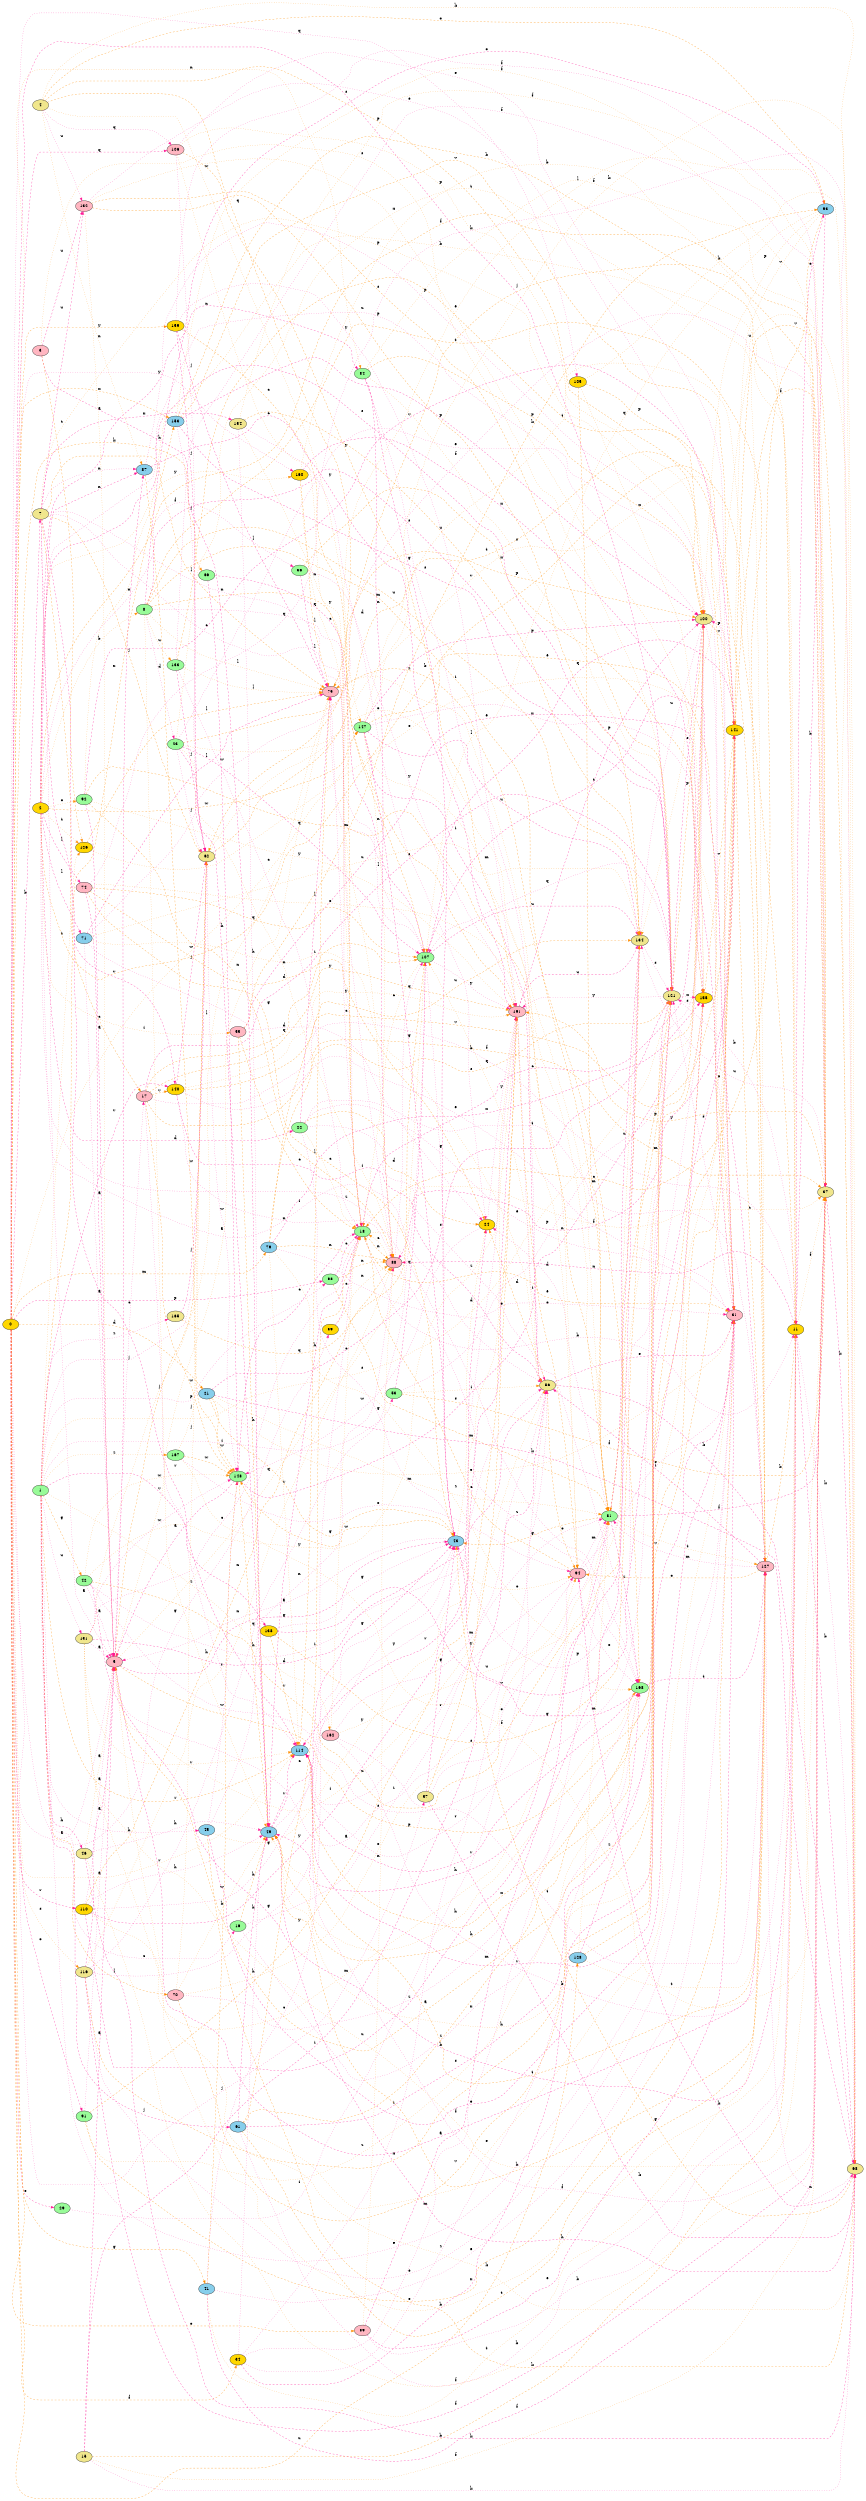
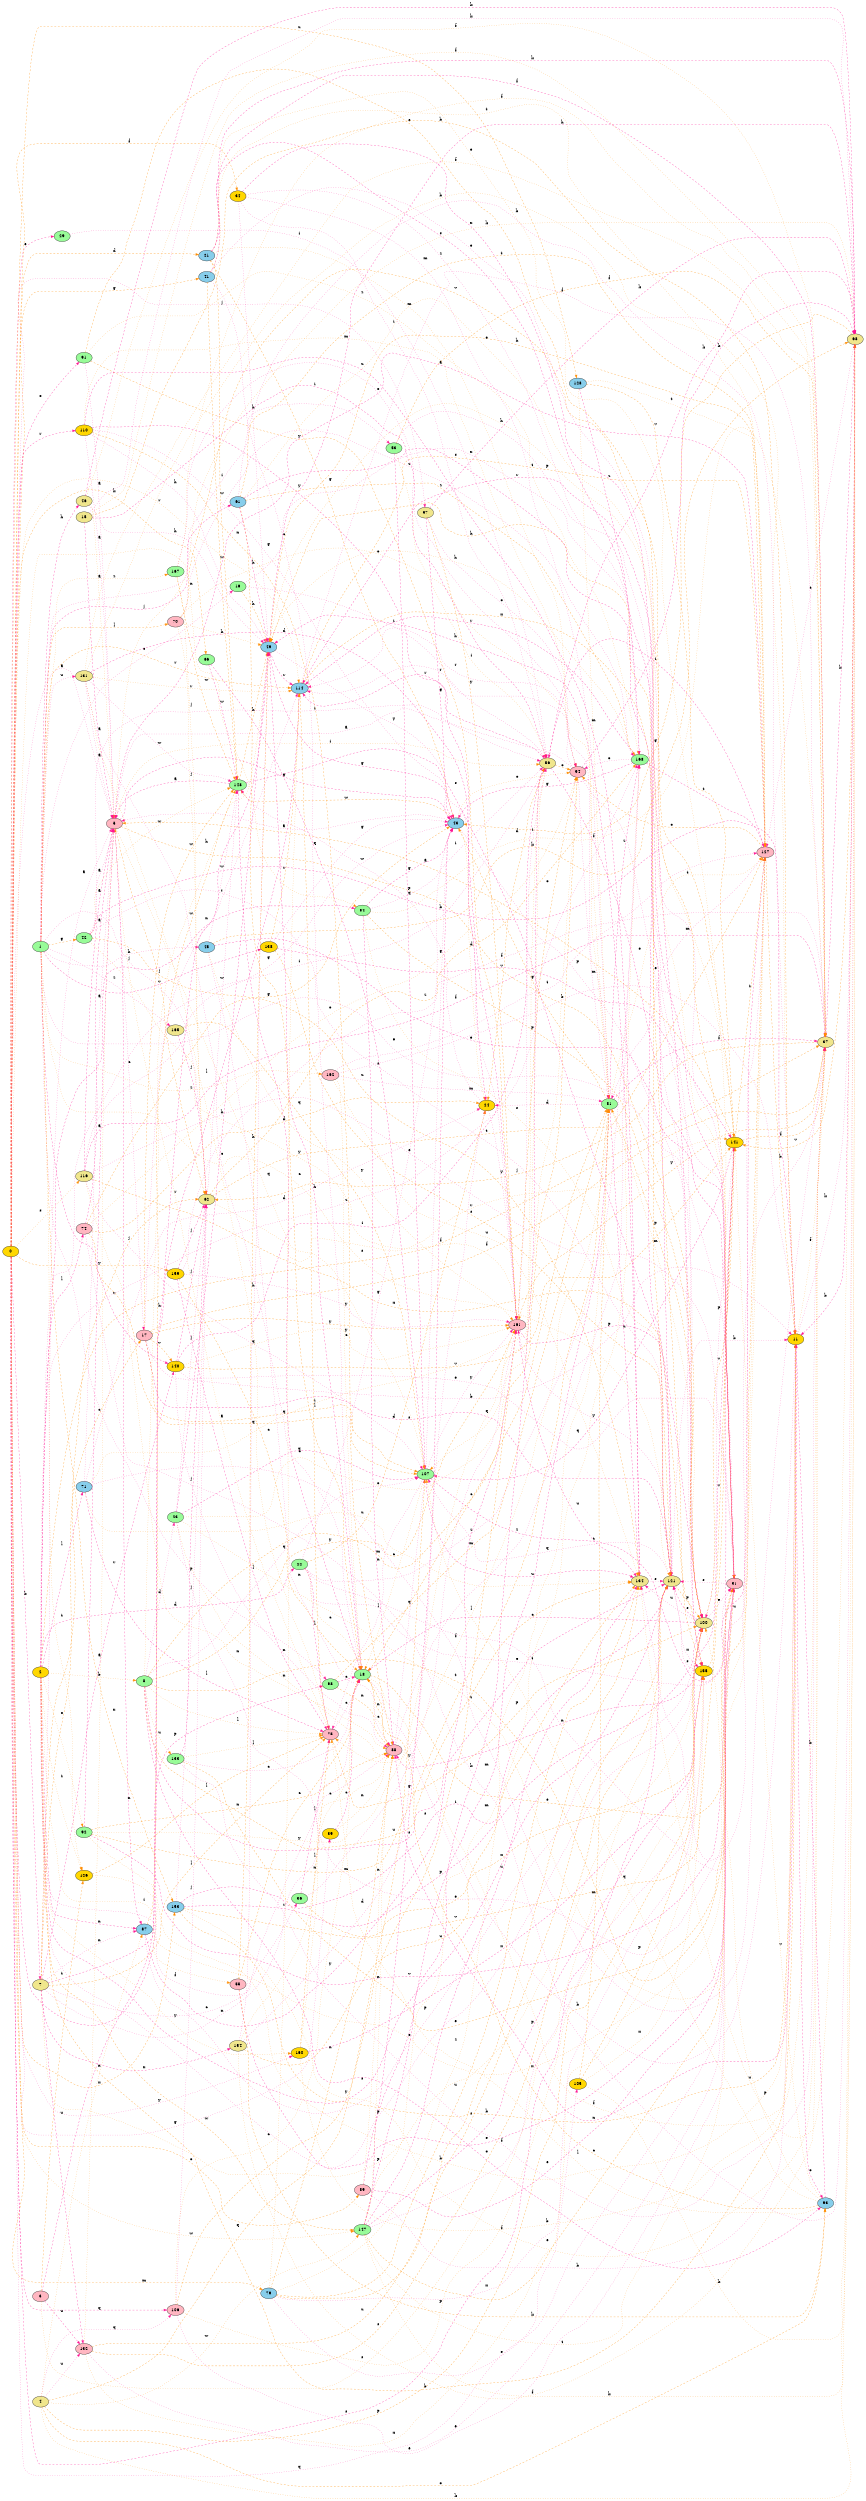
edge "23" -> "168": now "62" -> "168"
edge "79" -> "155": style dashed -> dotted
edge "68" -> "127": label "n" -> "t"
